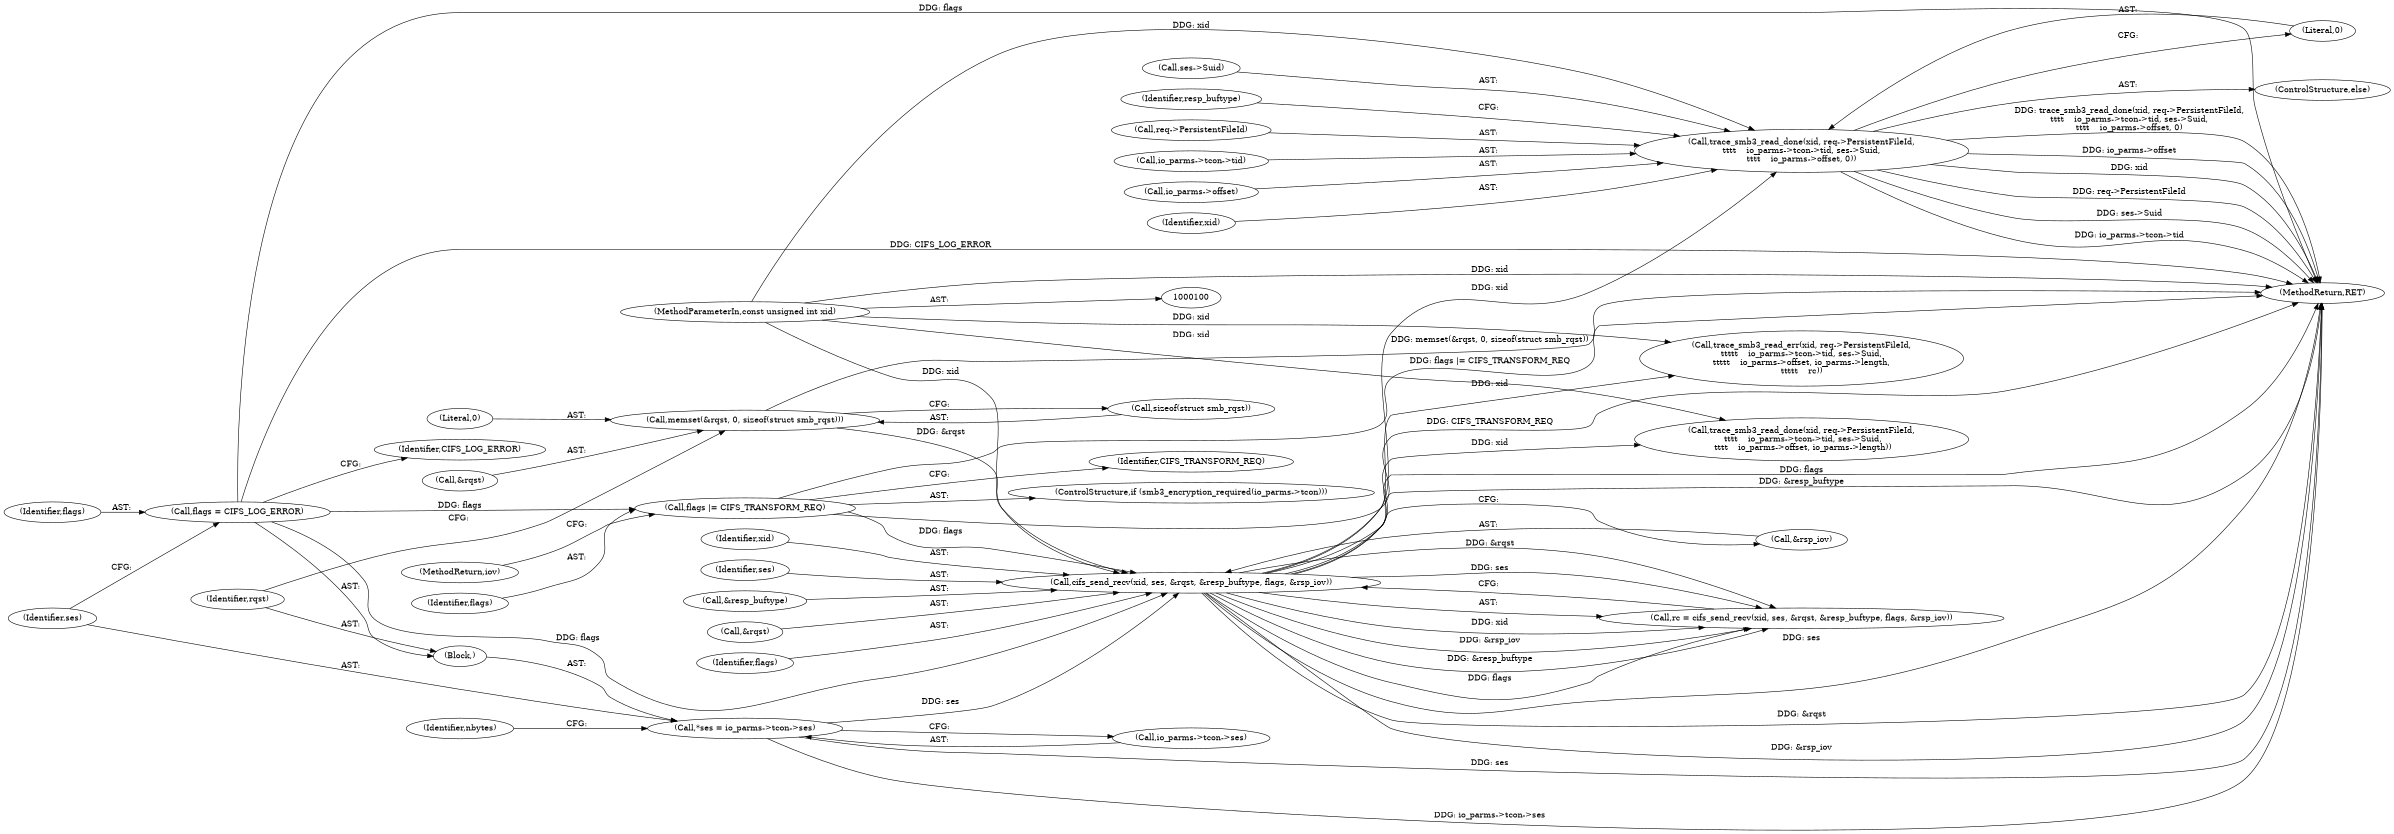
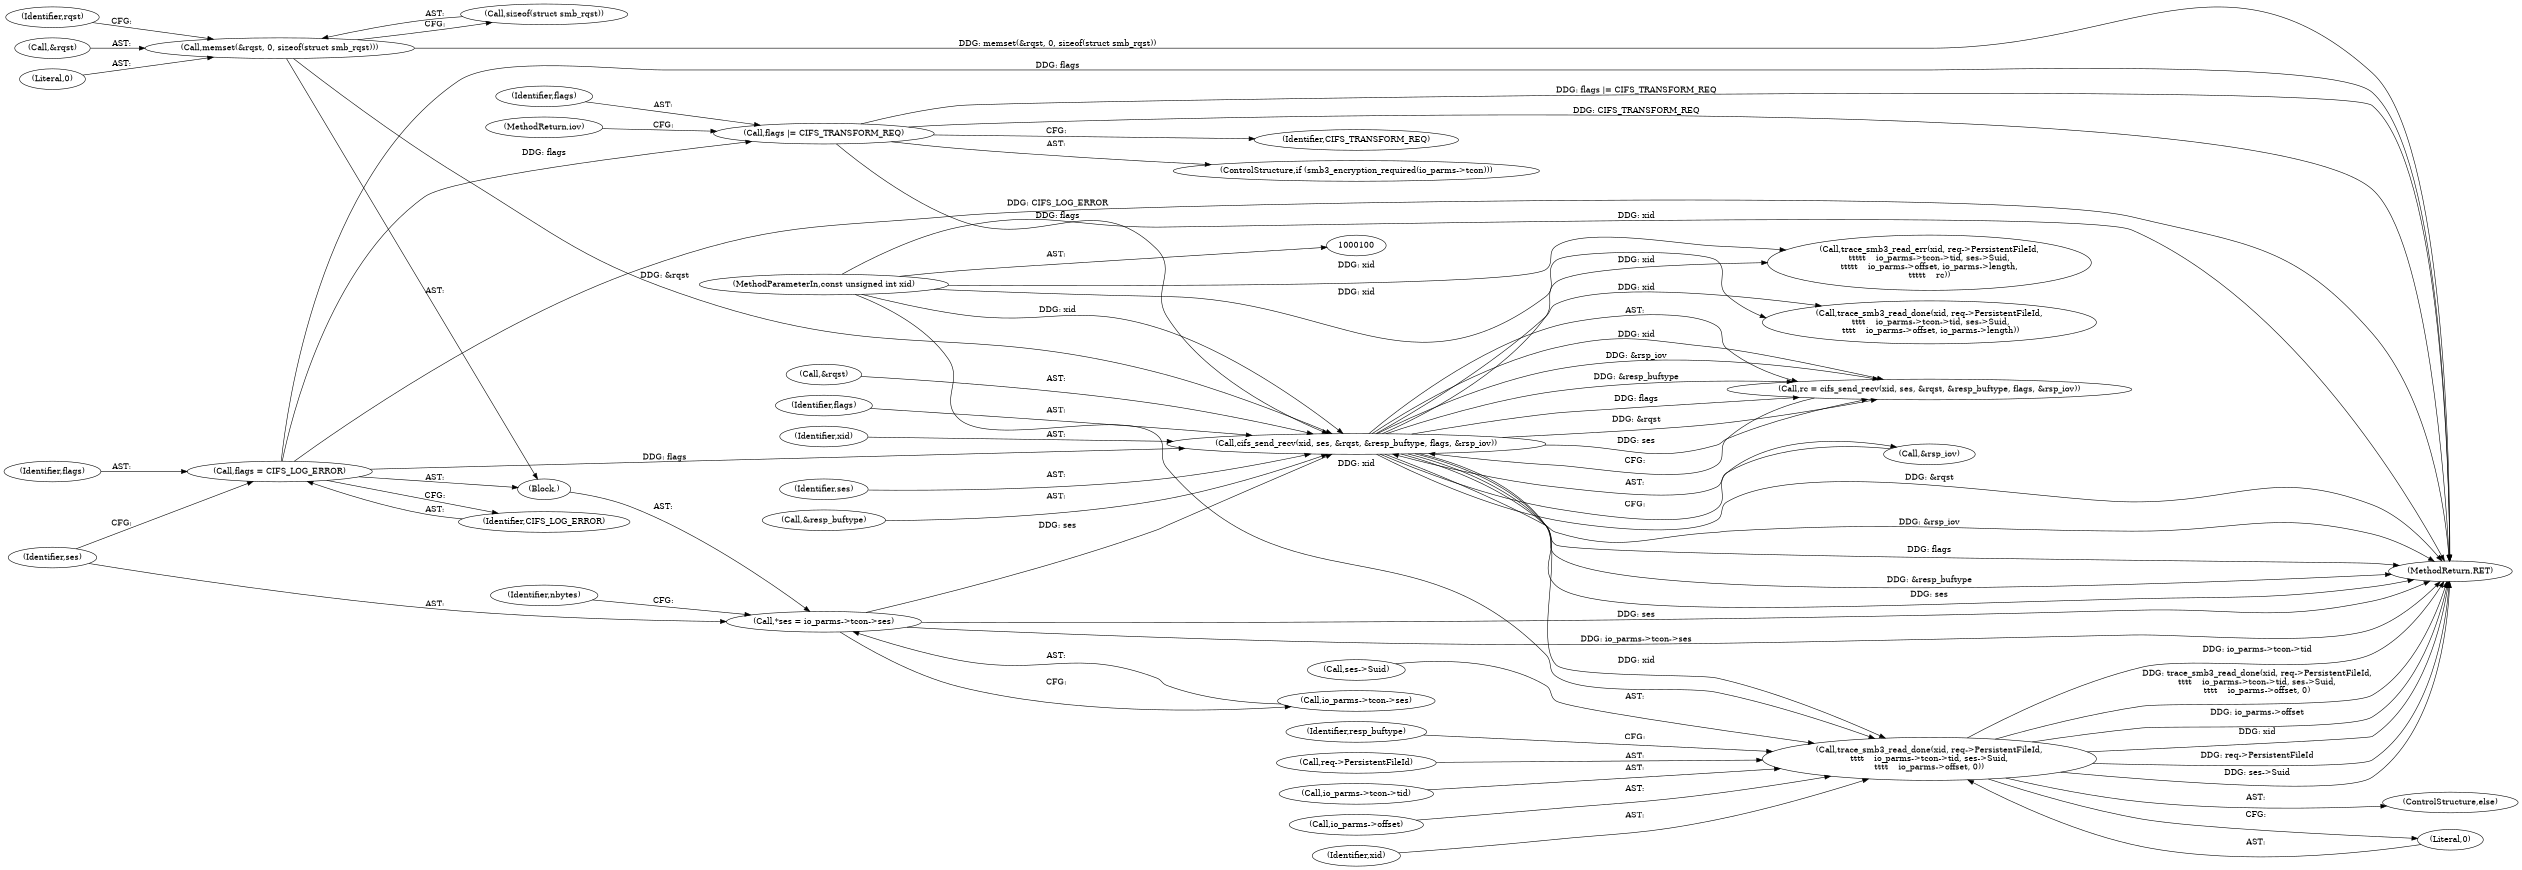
edge "(Identifier,CIFS_LOG_ERROR)" -> "(Call,flags = CIFS_LOG_ERROR)": added, label "AST:"
edge "(Identifier,rqst)" -> "(Block,)": now "(Call,memset(&rqst, 0, sizeof(struct smb_rqst)))" -> "(Block,)"
